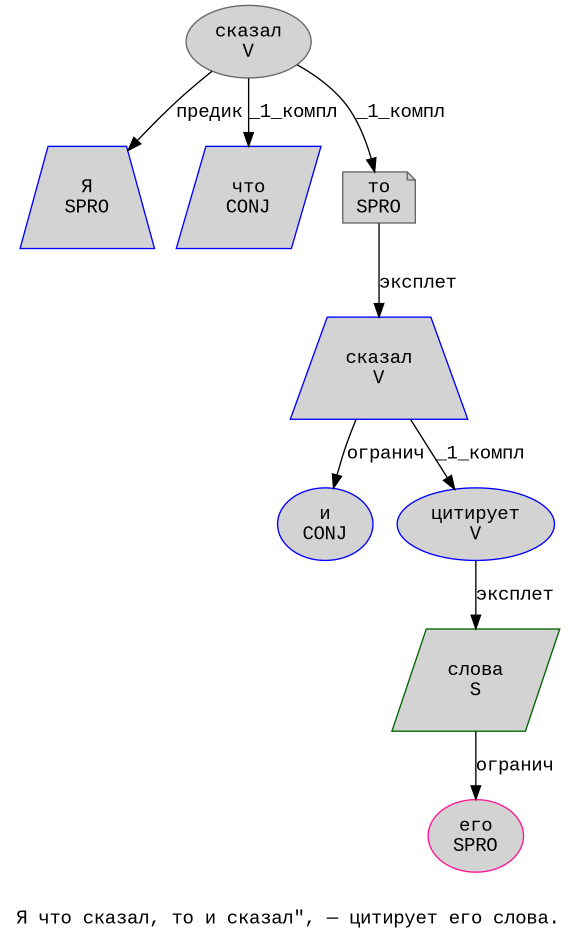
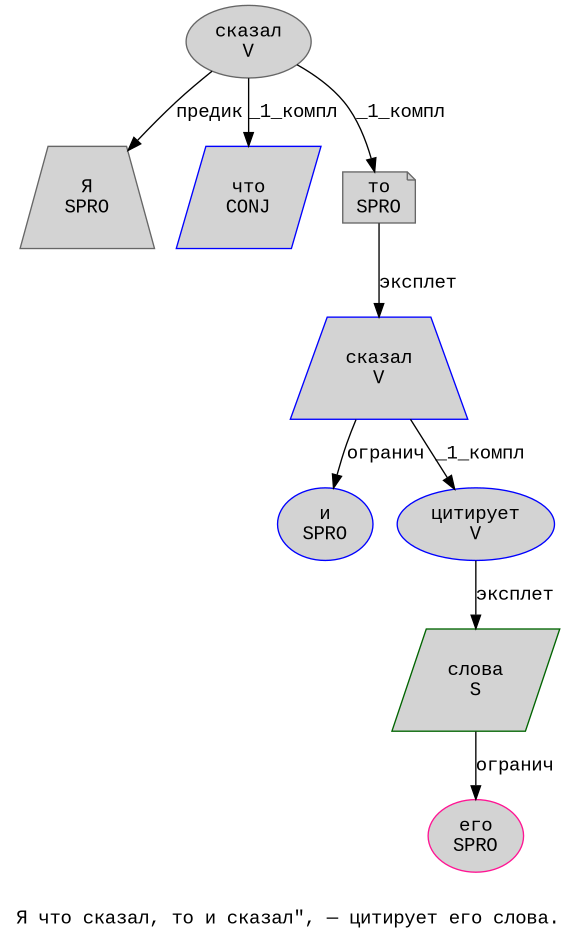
node "Я SPRO": color blue -> gray40
node "и CONJ": label "и CONJ" -> "и SPRO"
